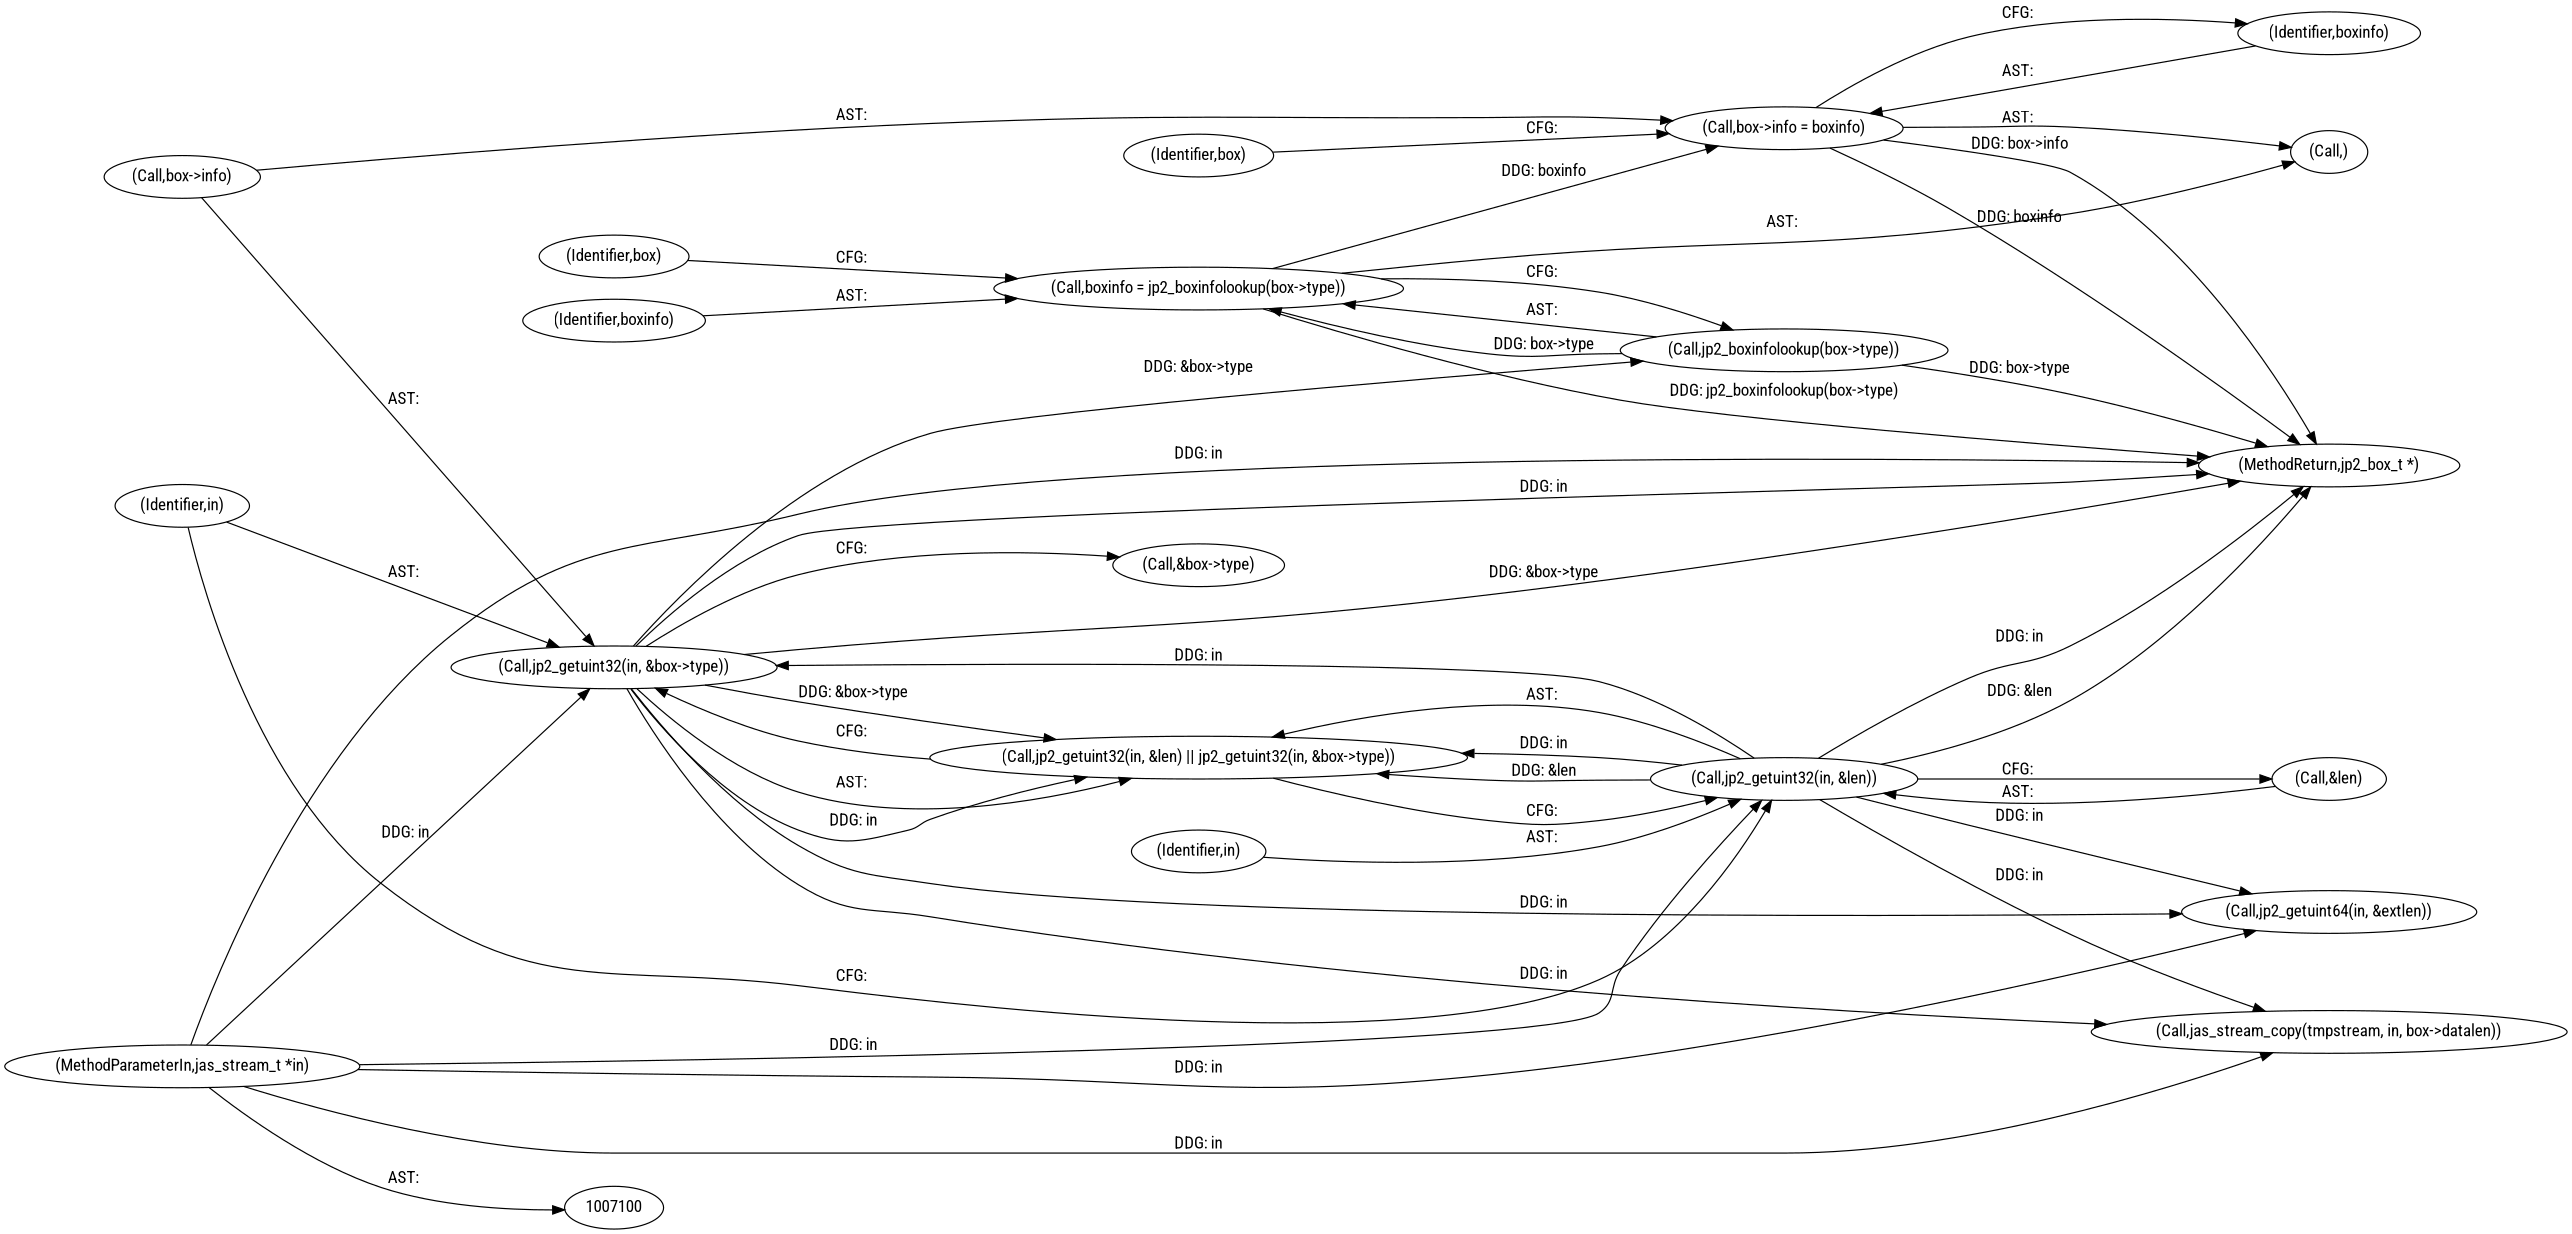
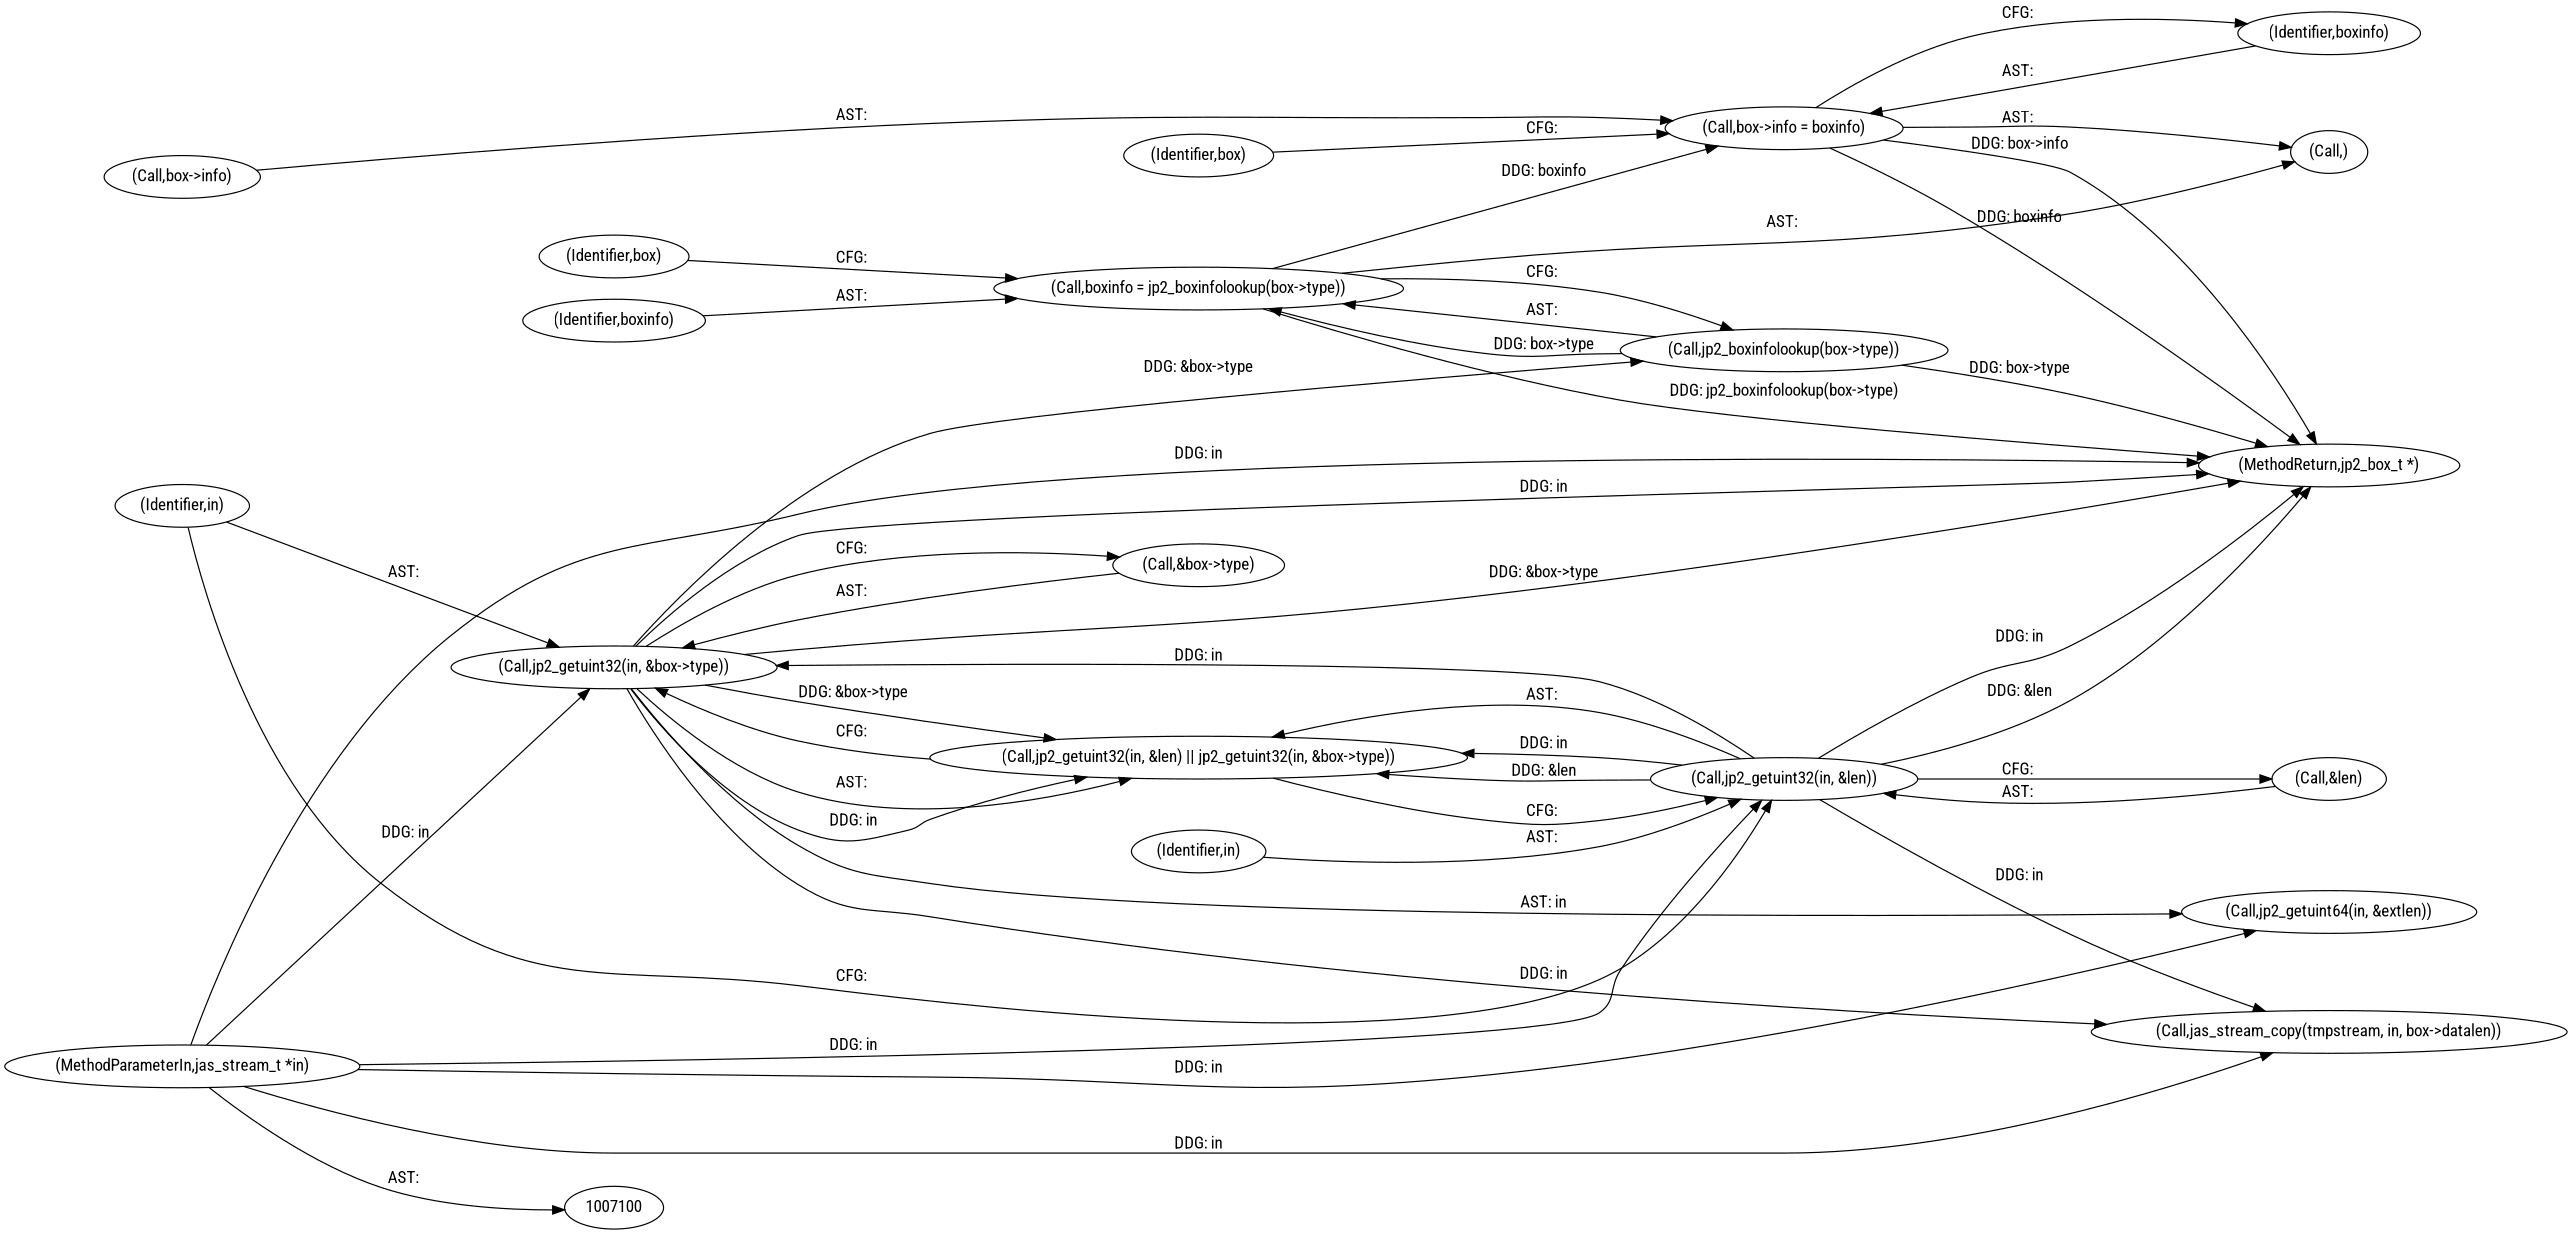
edge "(Call,box->info)" -> "(Call,jp2_getuint32(in, &box->type))": now "(Call,&box->type)" -> "(Call,jp2_getuint32(in, &box->type))"
edge "(Call,jp2_getuint32(in, &len))" -> "(Call,jp2_getuint64(in, &extlen))": removed, label "DDG: in"
edge "(Call,jp2_getuint32(in, &box->type))" -> "(Call,jp2_getuint64(in, &extlen))": label "DDG: in" -> "AST: in"
